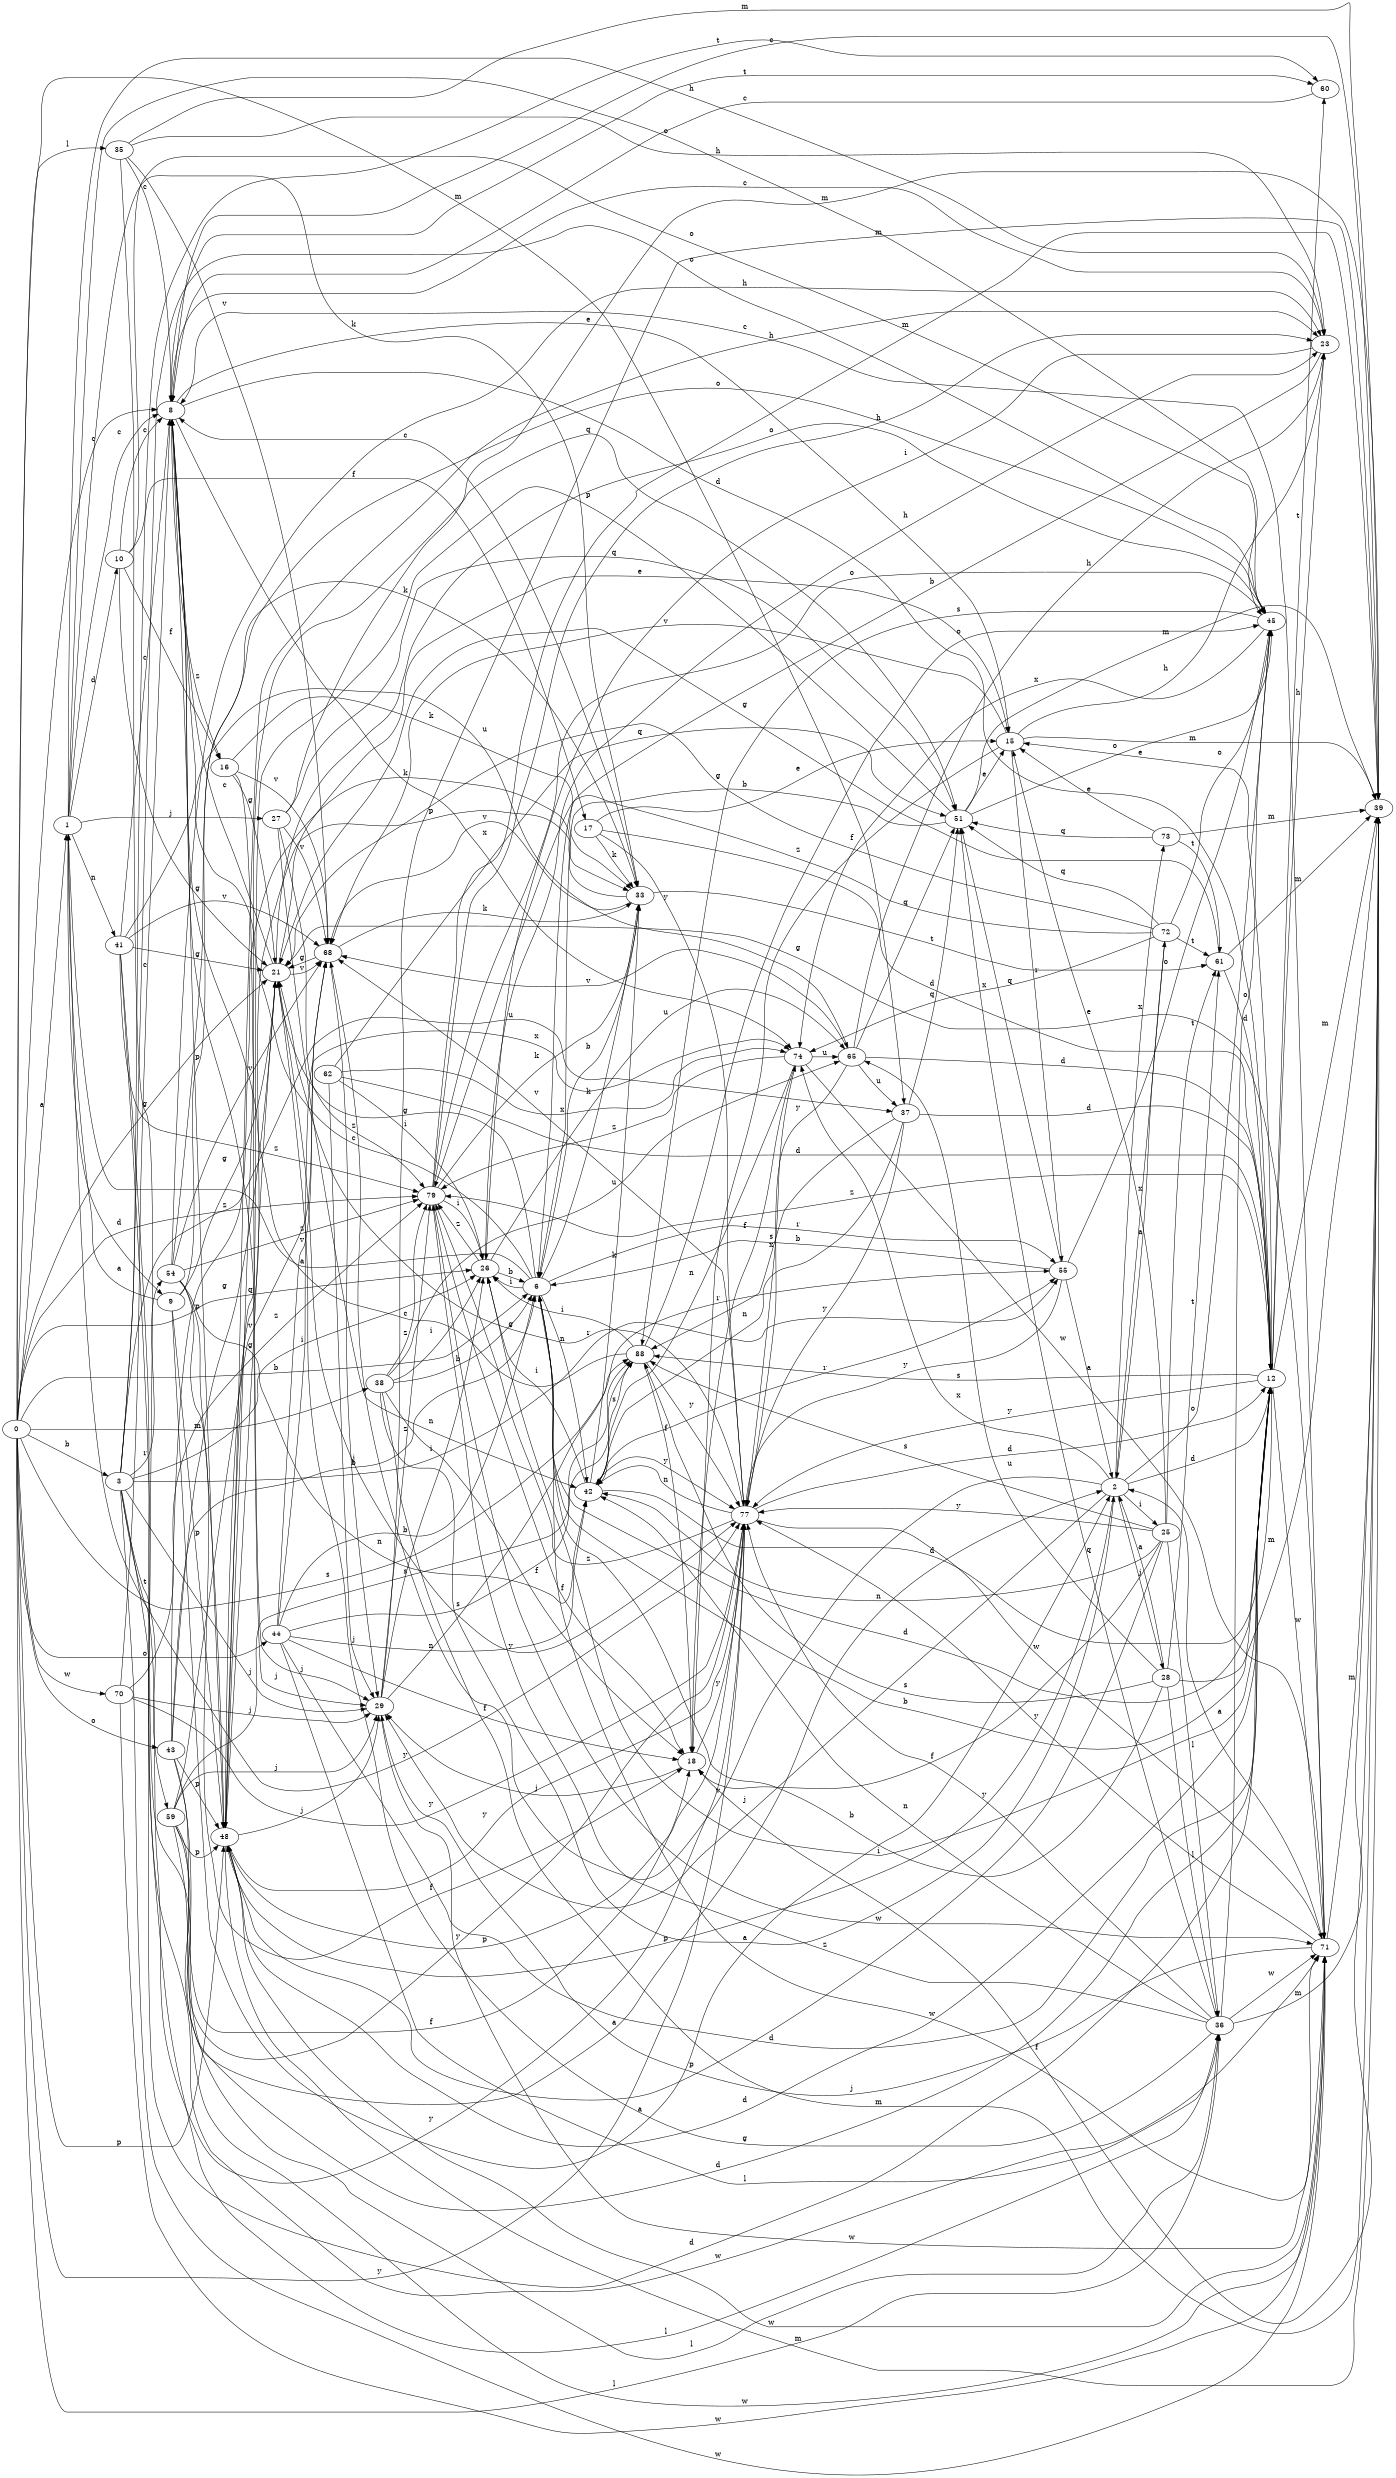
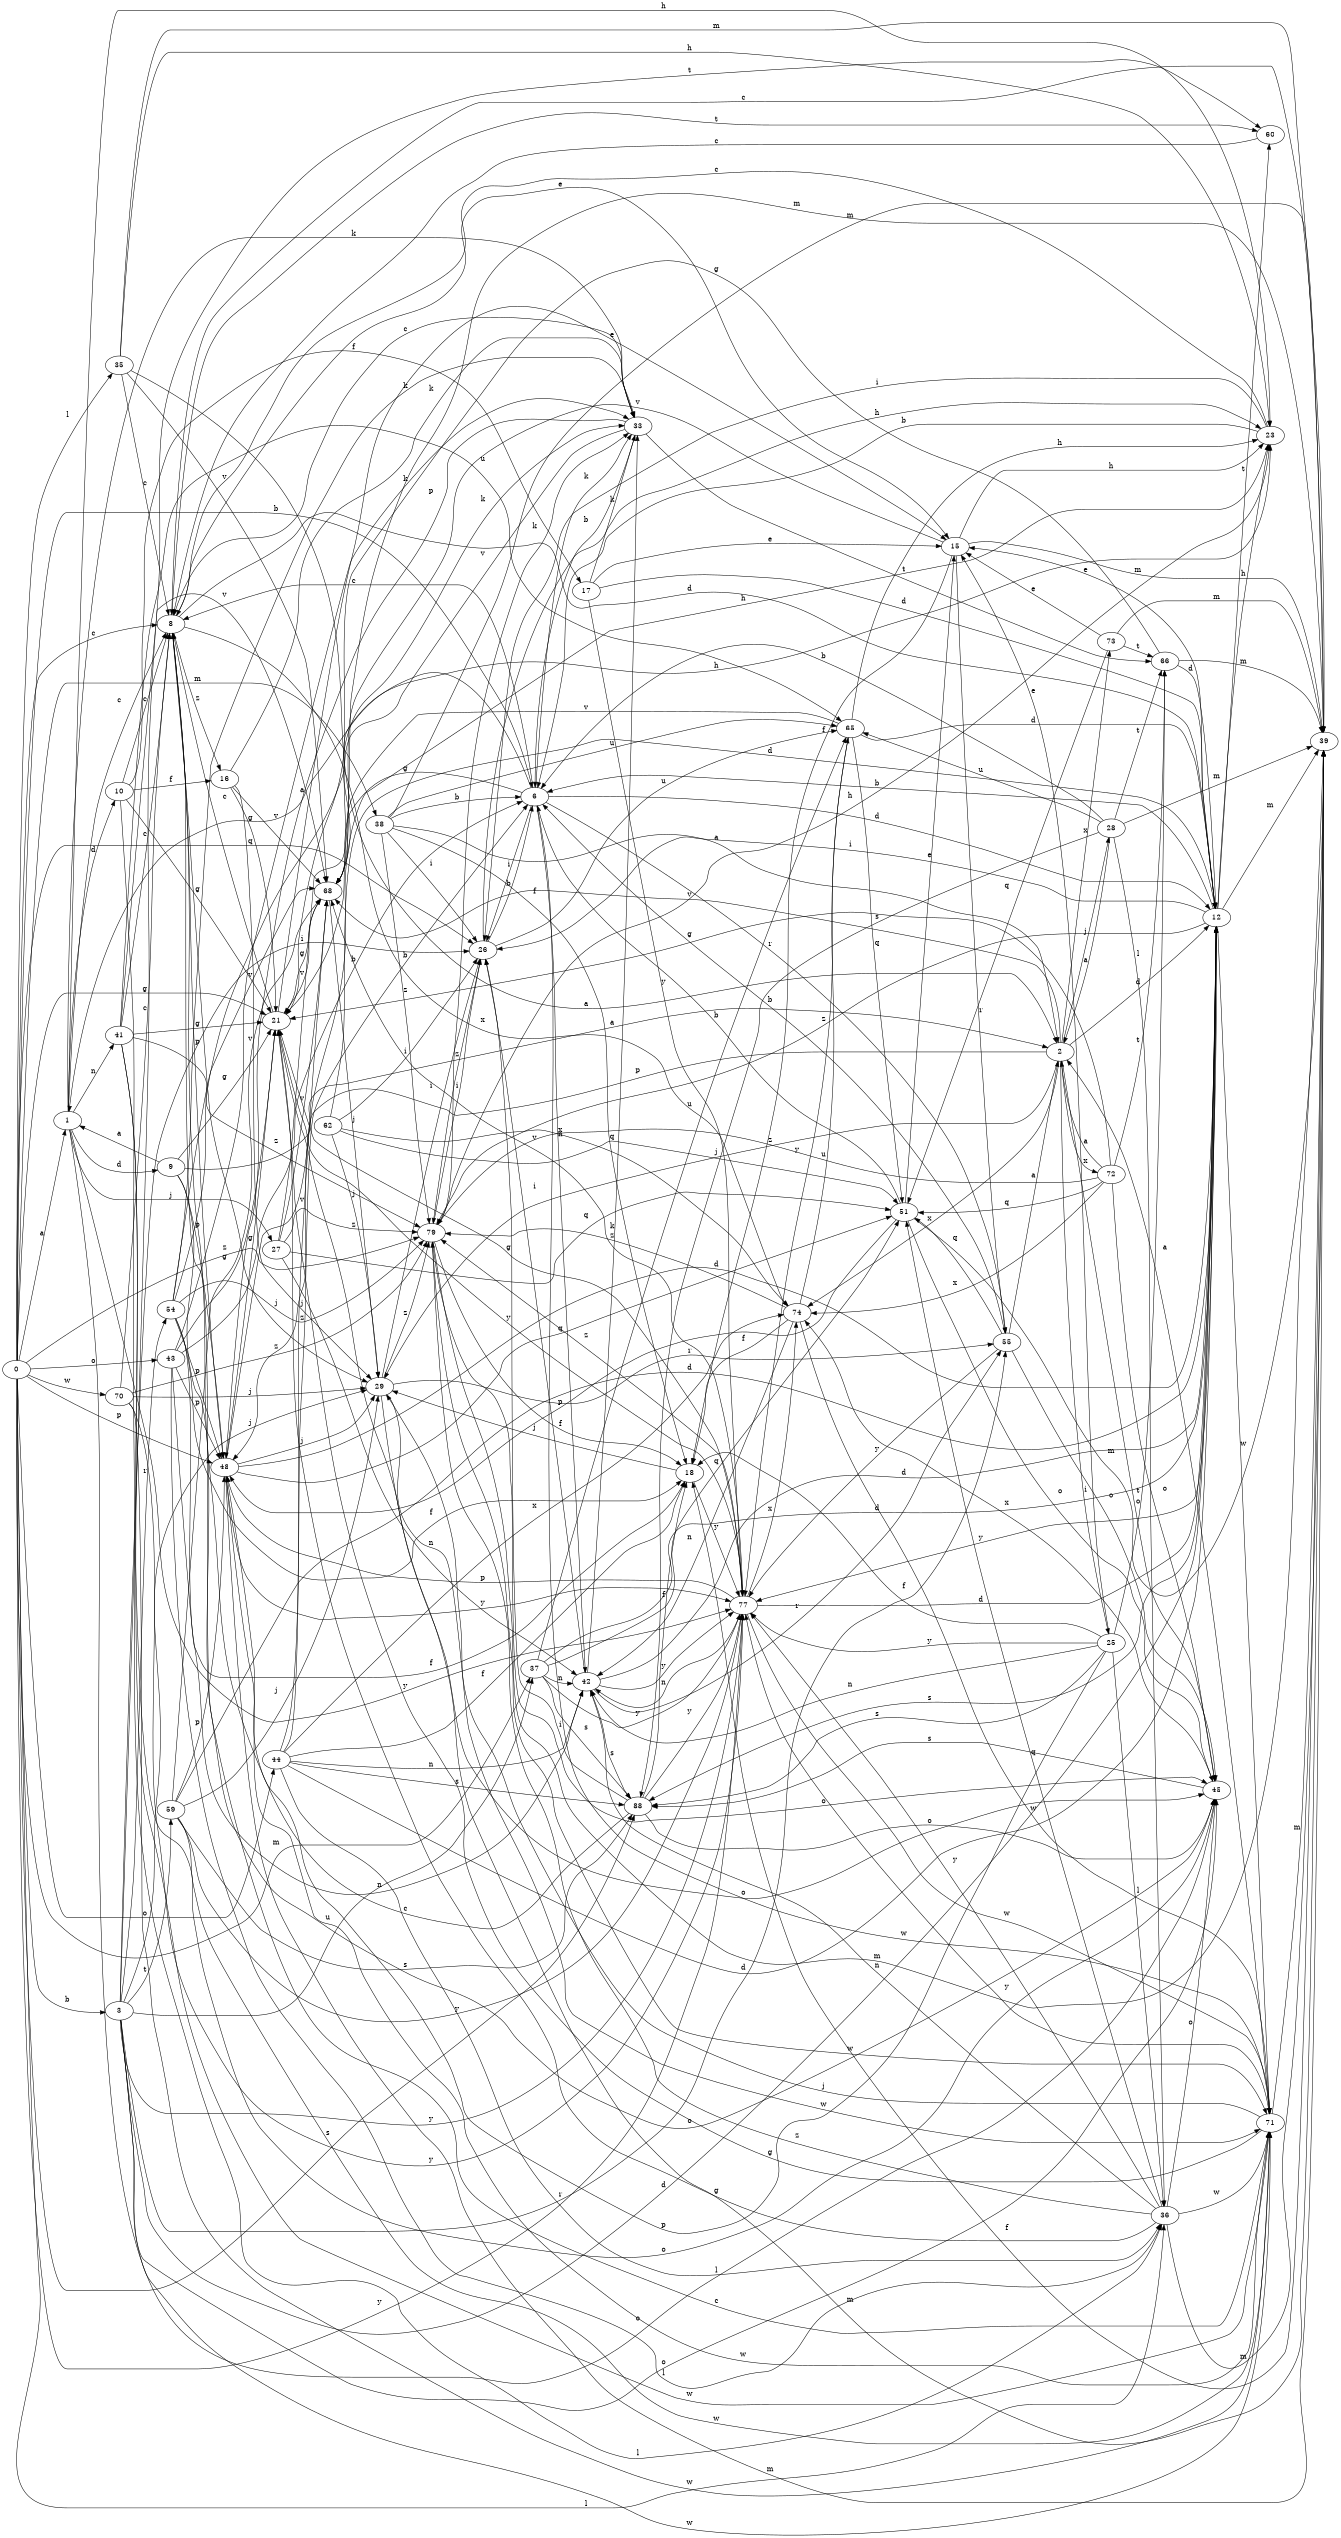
node "61": label "61" -> "66"
edge "65" -> "37": reversed
